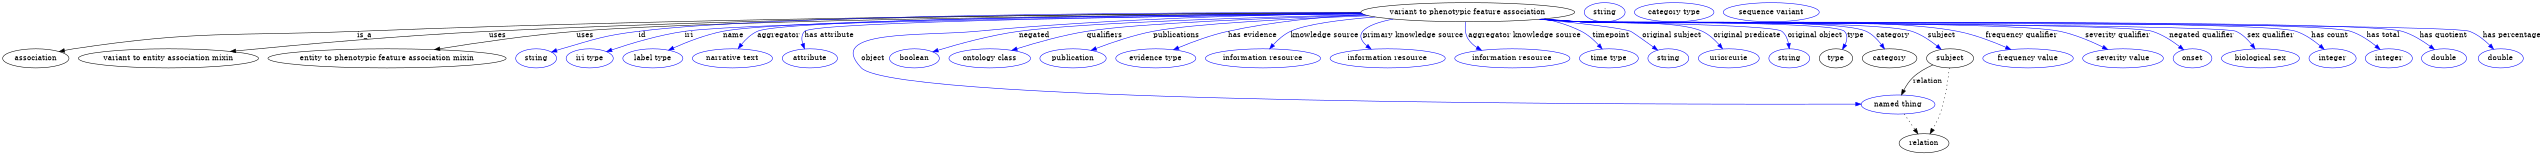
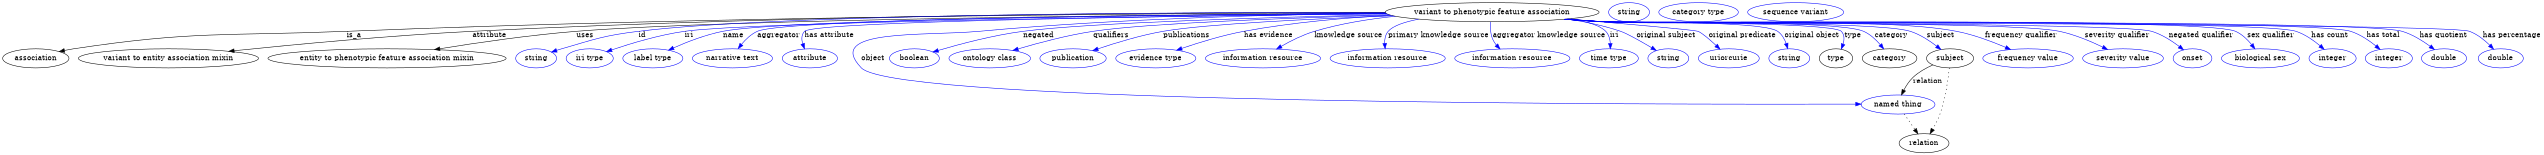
edge "variant to phenotypic feature association" -> "variant to entity association mixin": label "uses" -> "attribute"
edge "variant to phenotypic feature association" -> "time type": label "timepoint" -> "iri"
